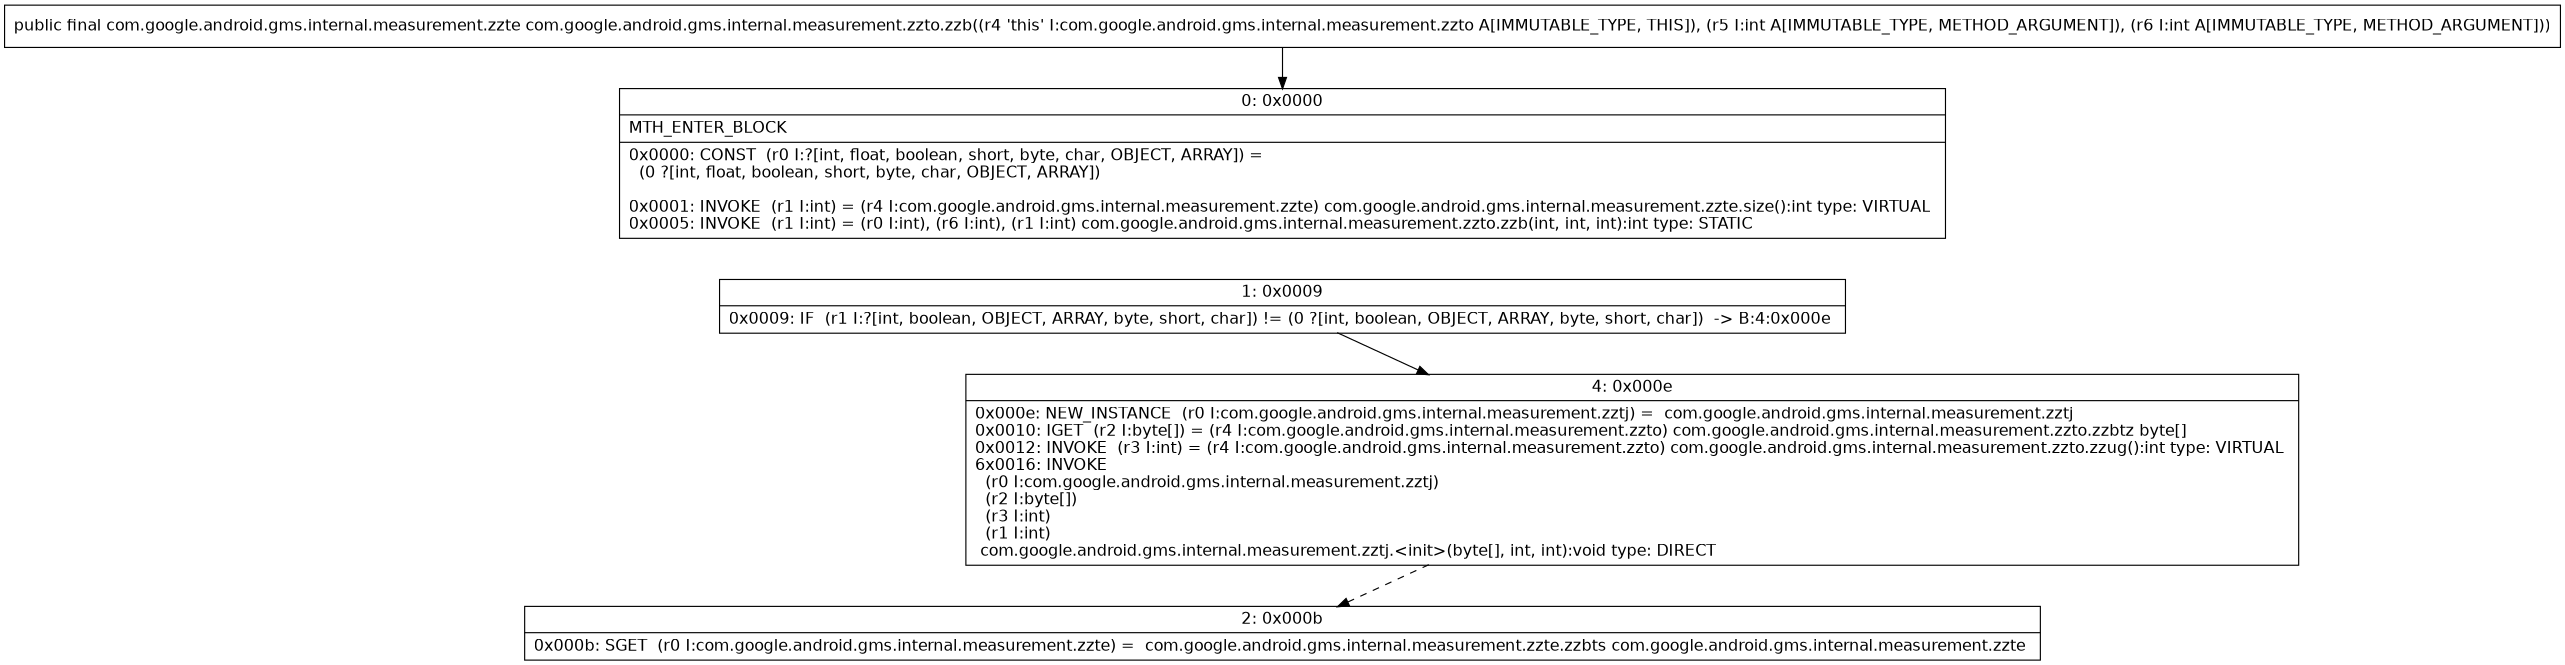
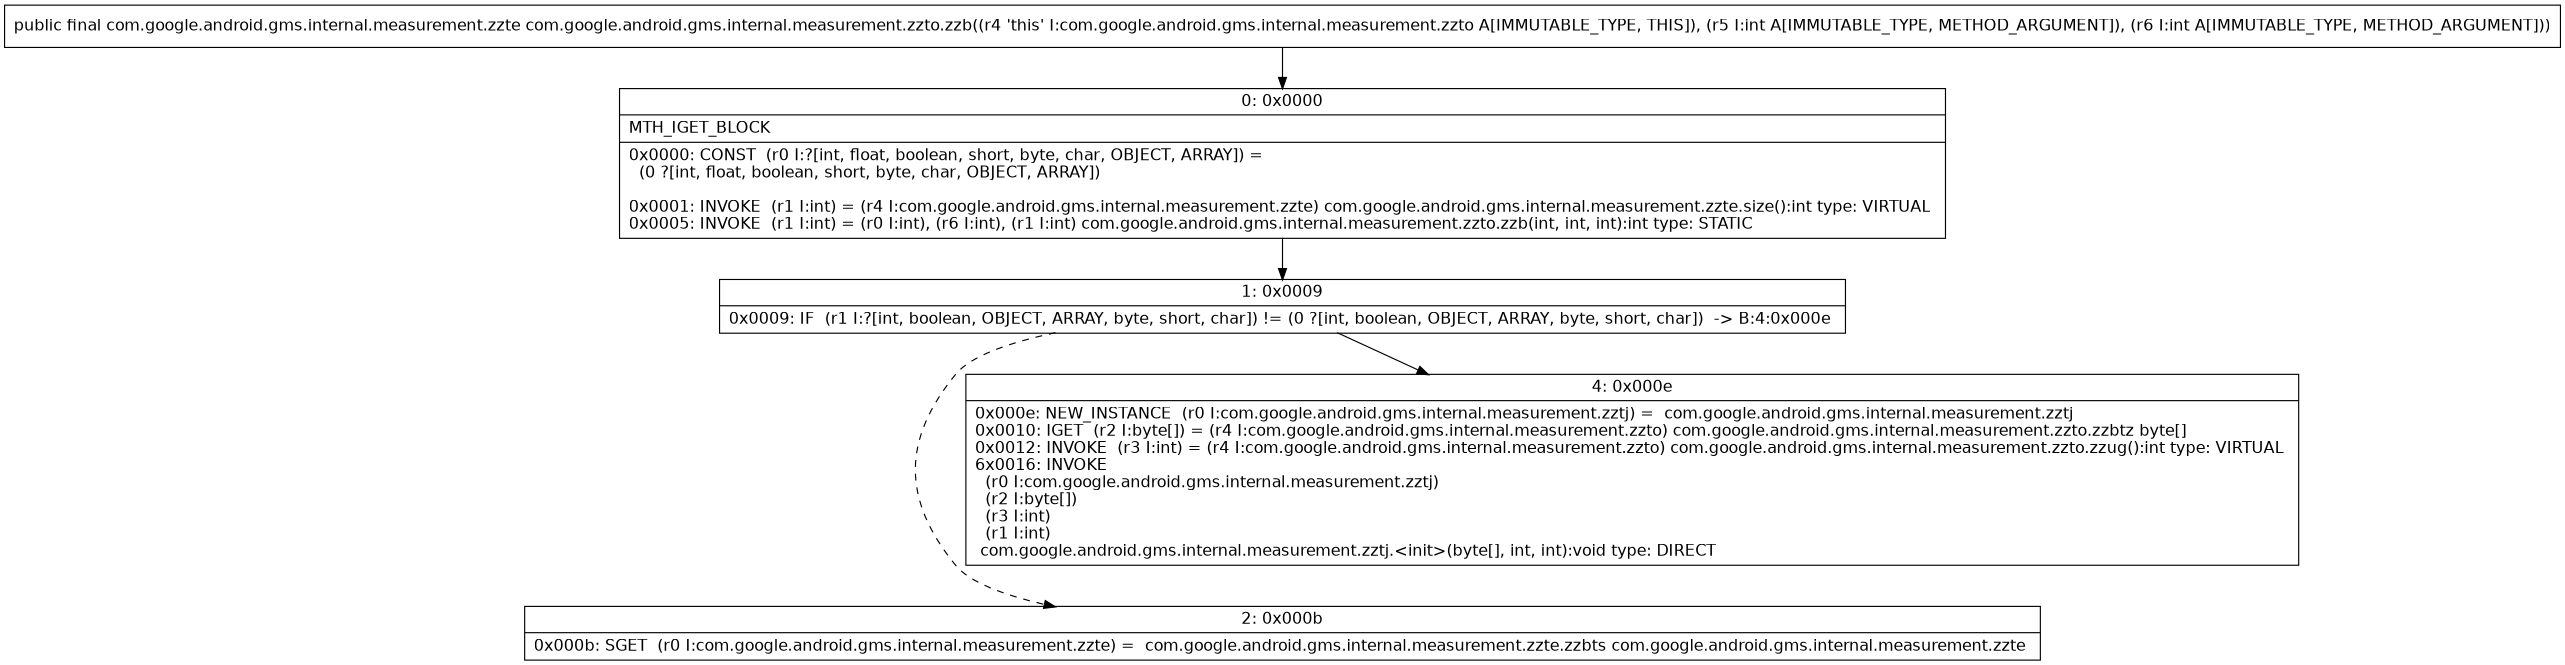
node "0: 0x0000": text "MTH_ENTER_BLOCK" -> "MTH_IGET_BLOCK"
edge "0: 0x0000" -> "1: 0x0009": added
edge "4: 0x000e" -> "2: 0x000b": now "1: 0x0009" -> "2: 0x000b"
